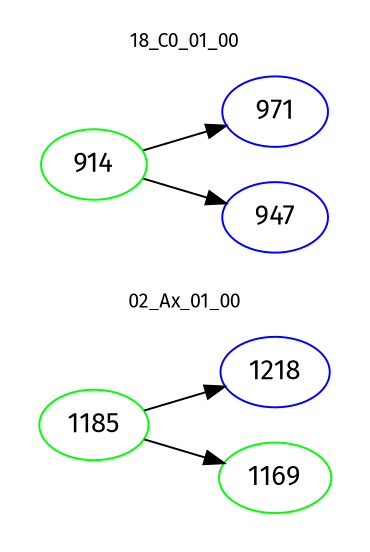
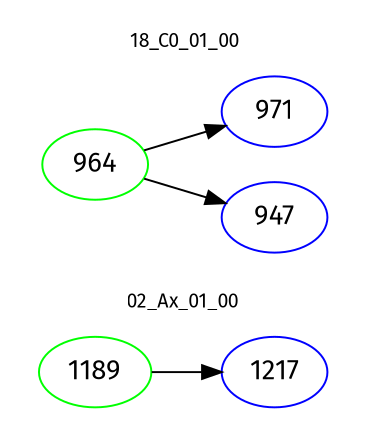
node "914": label "914" -> "964"
node "1218": label "1218" -> "1217"
node "1185": label "1185" -> "1189"
node "1169": removed
